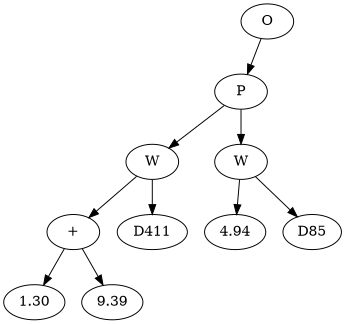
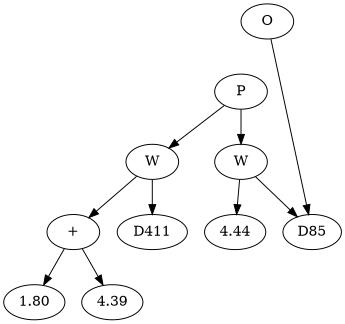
edge "O" -> "P": now "O" -> "D85"
node "4.94": label "4.94" -> "4.44"
node "1.30": label "1.30" -> "1.80"
node "9.39": label "9.39" -> "4.39"
